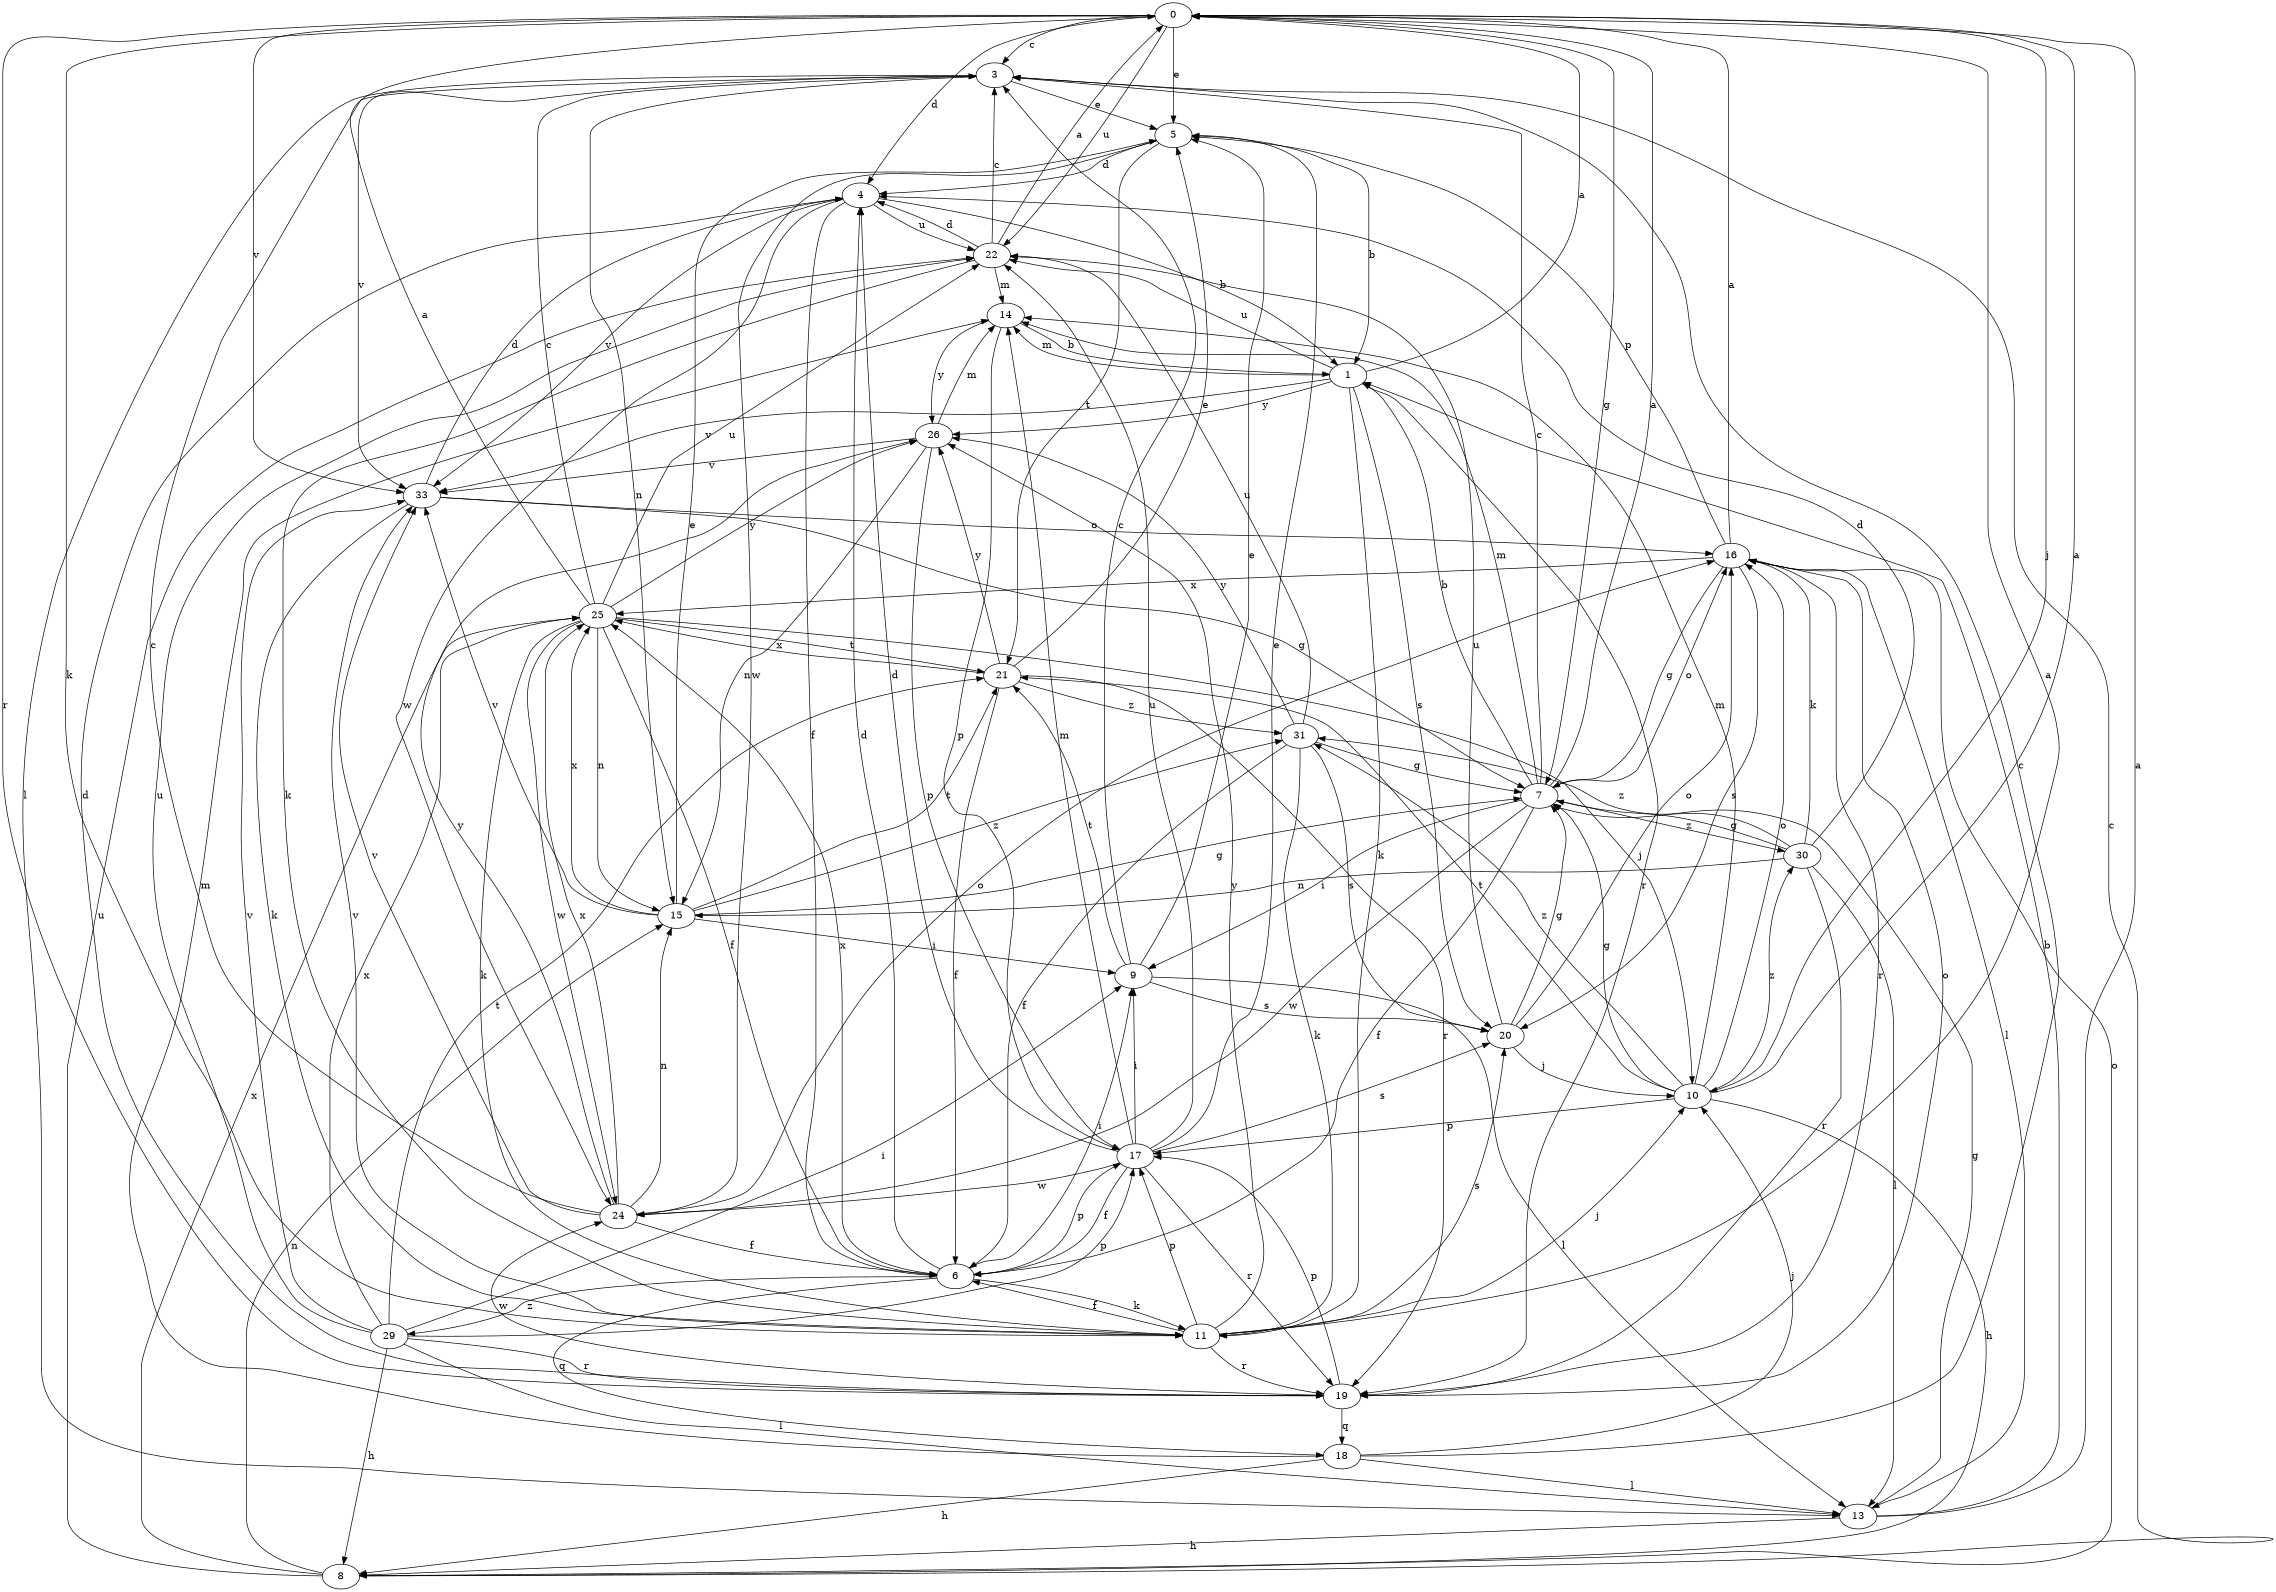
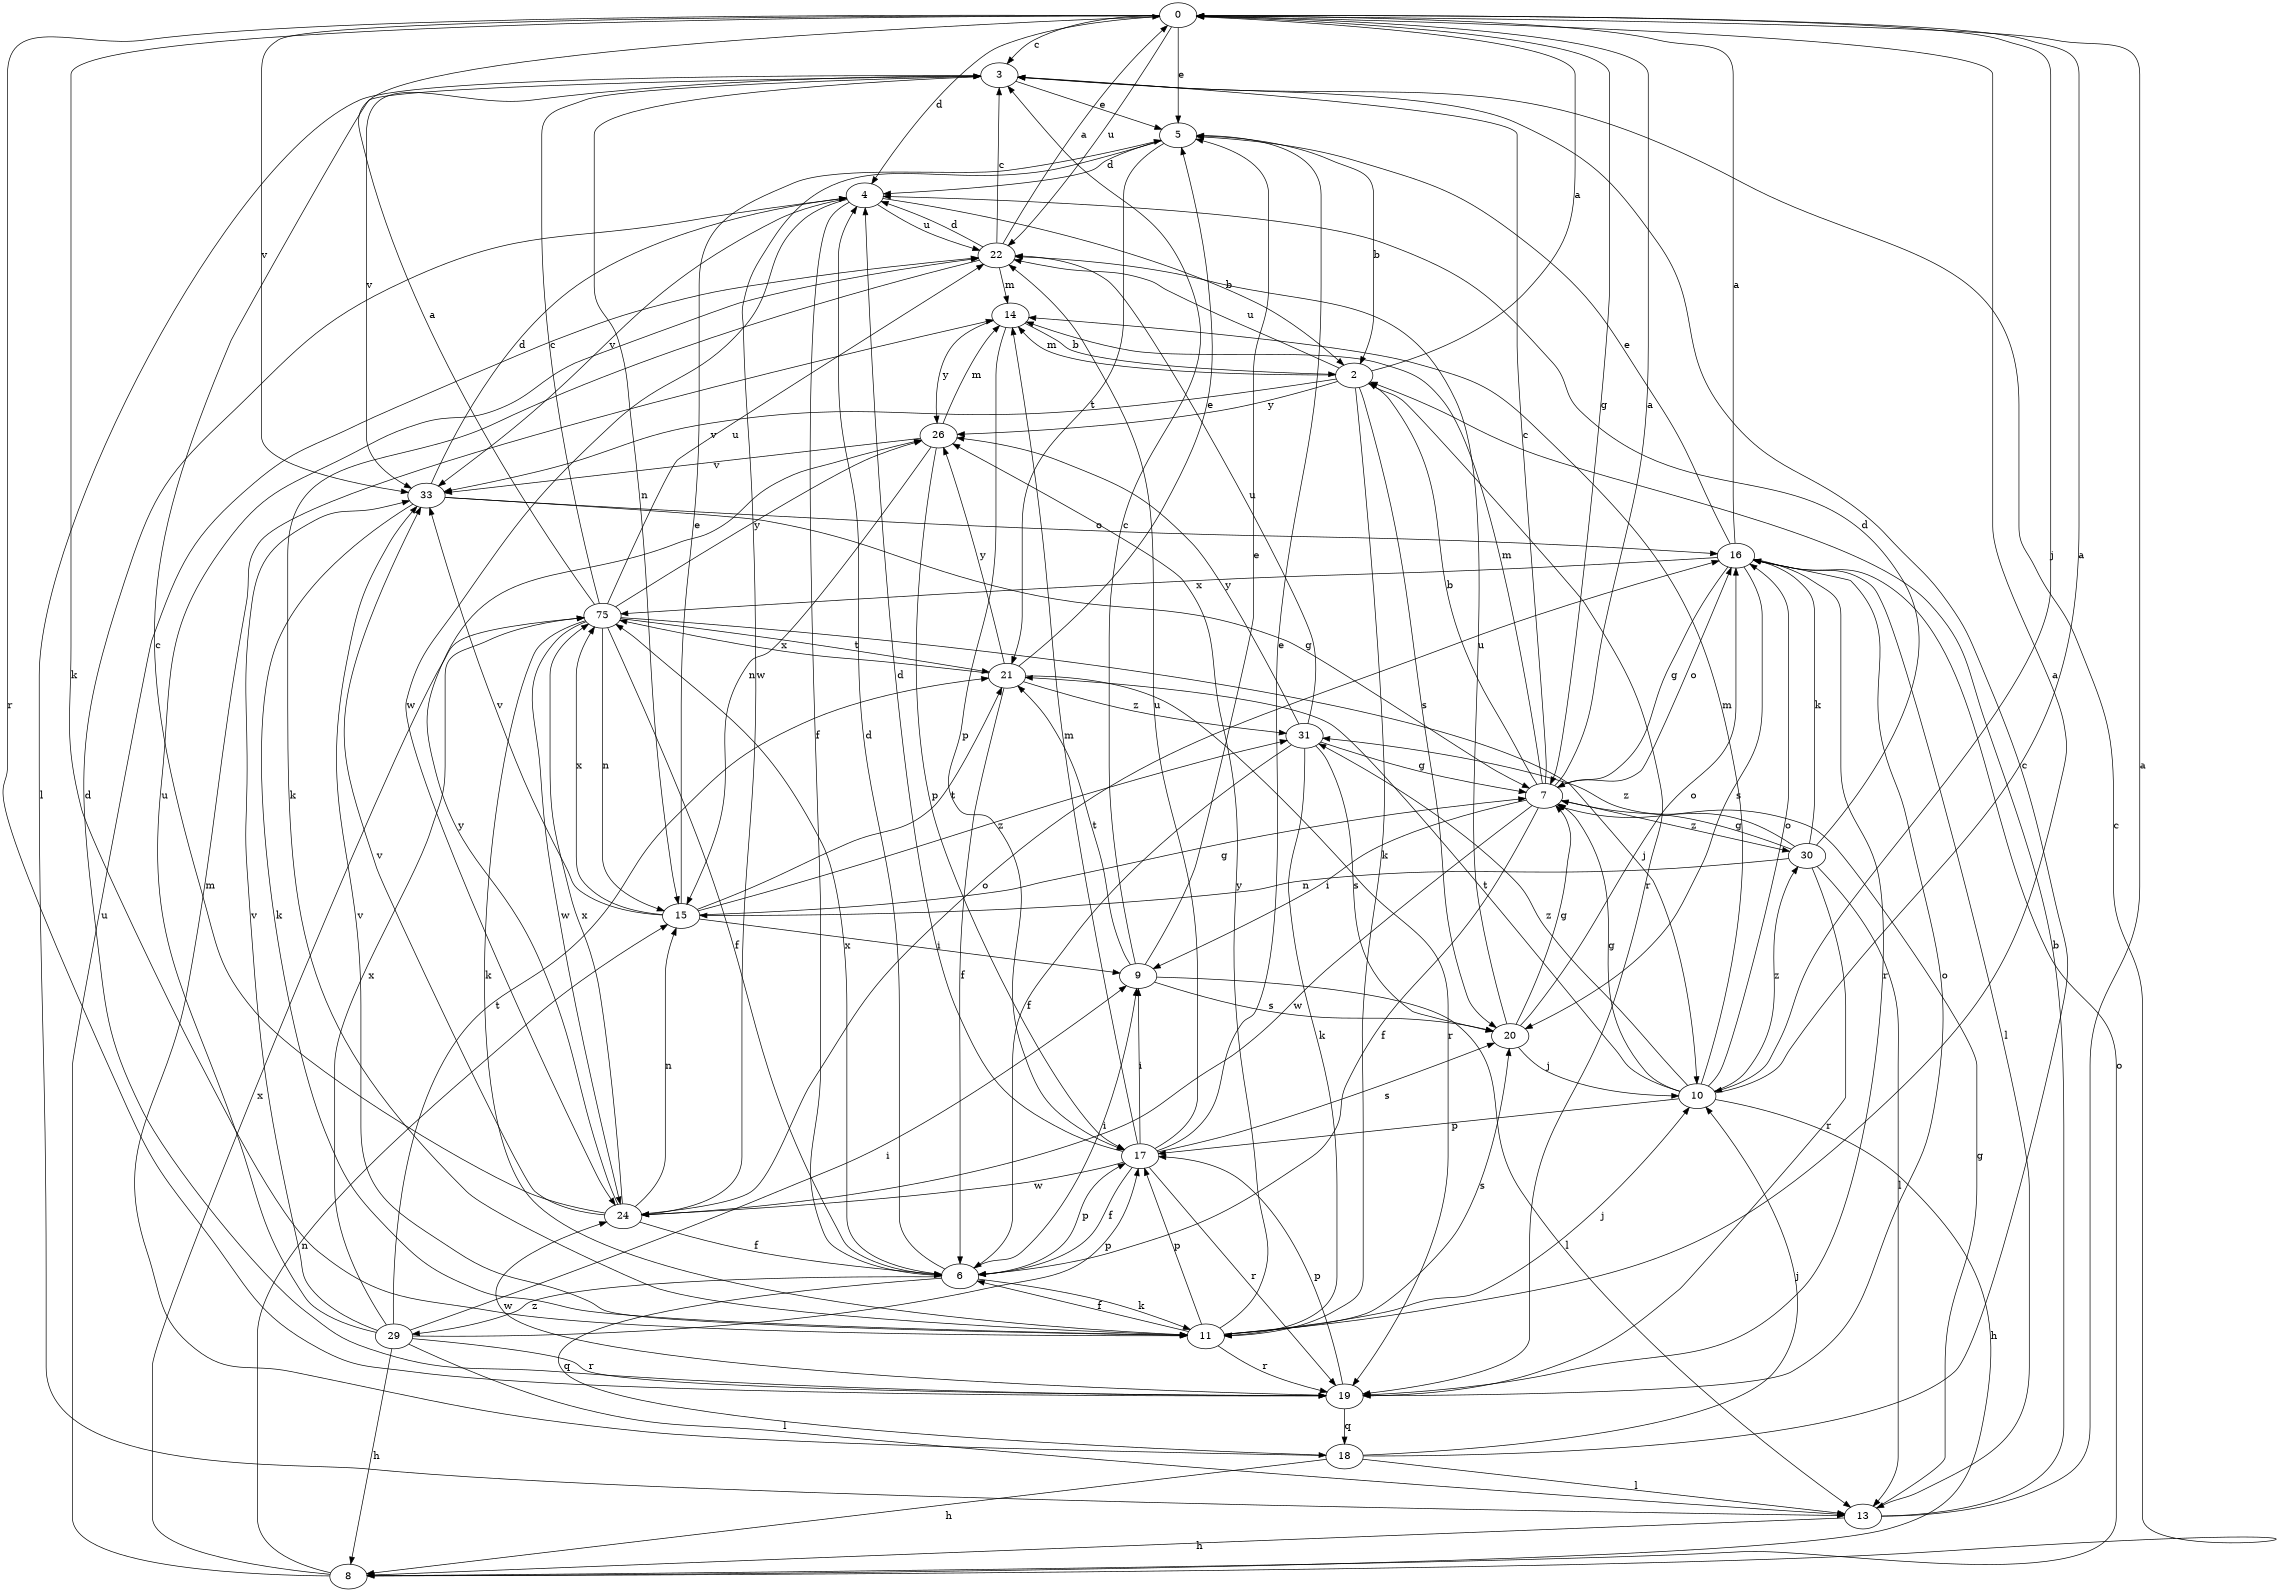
edge "16" -> "5": label "p" -> "e"
node "1": label "1" -> "2"
node "25": label "25" -> "75"
